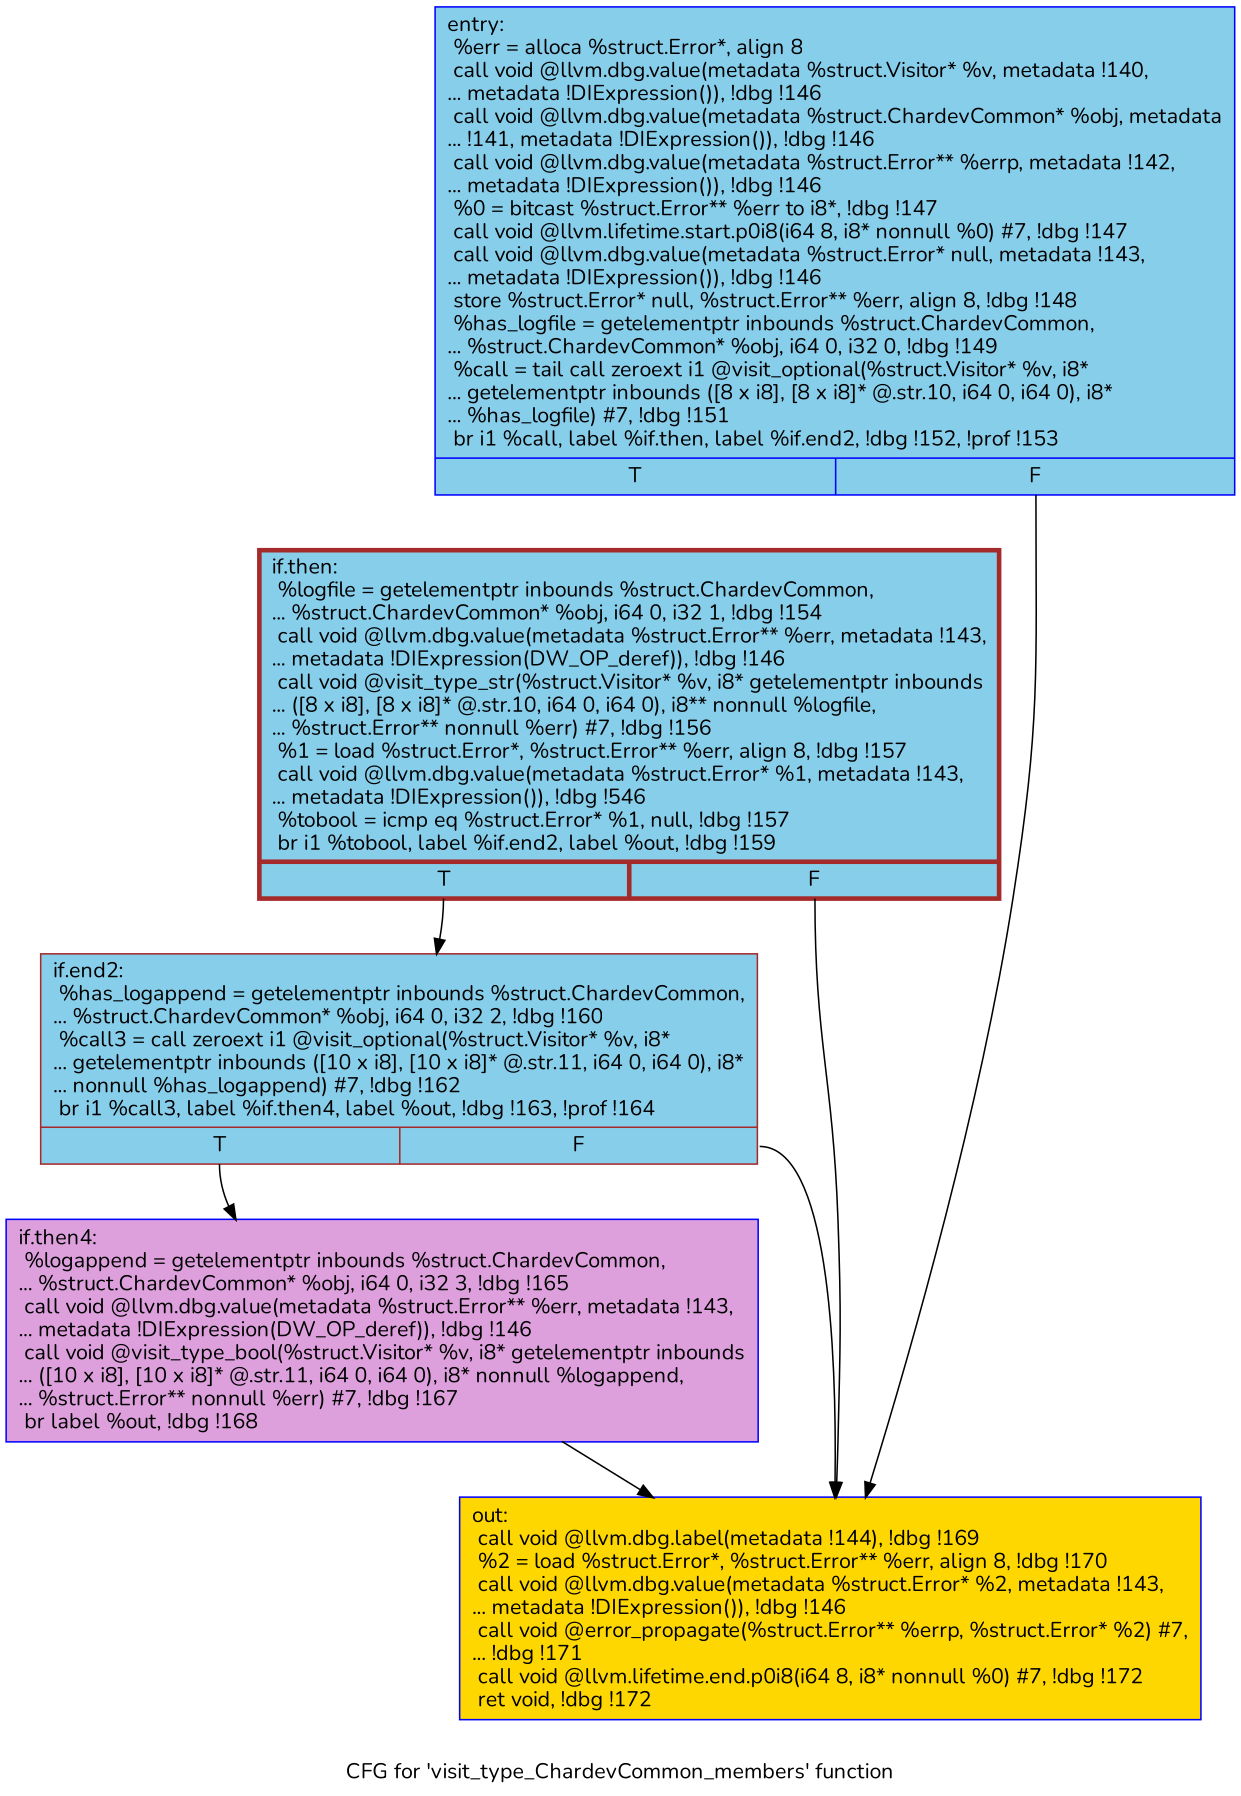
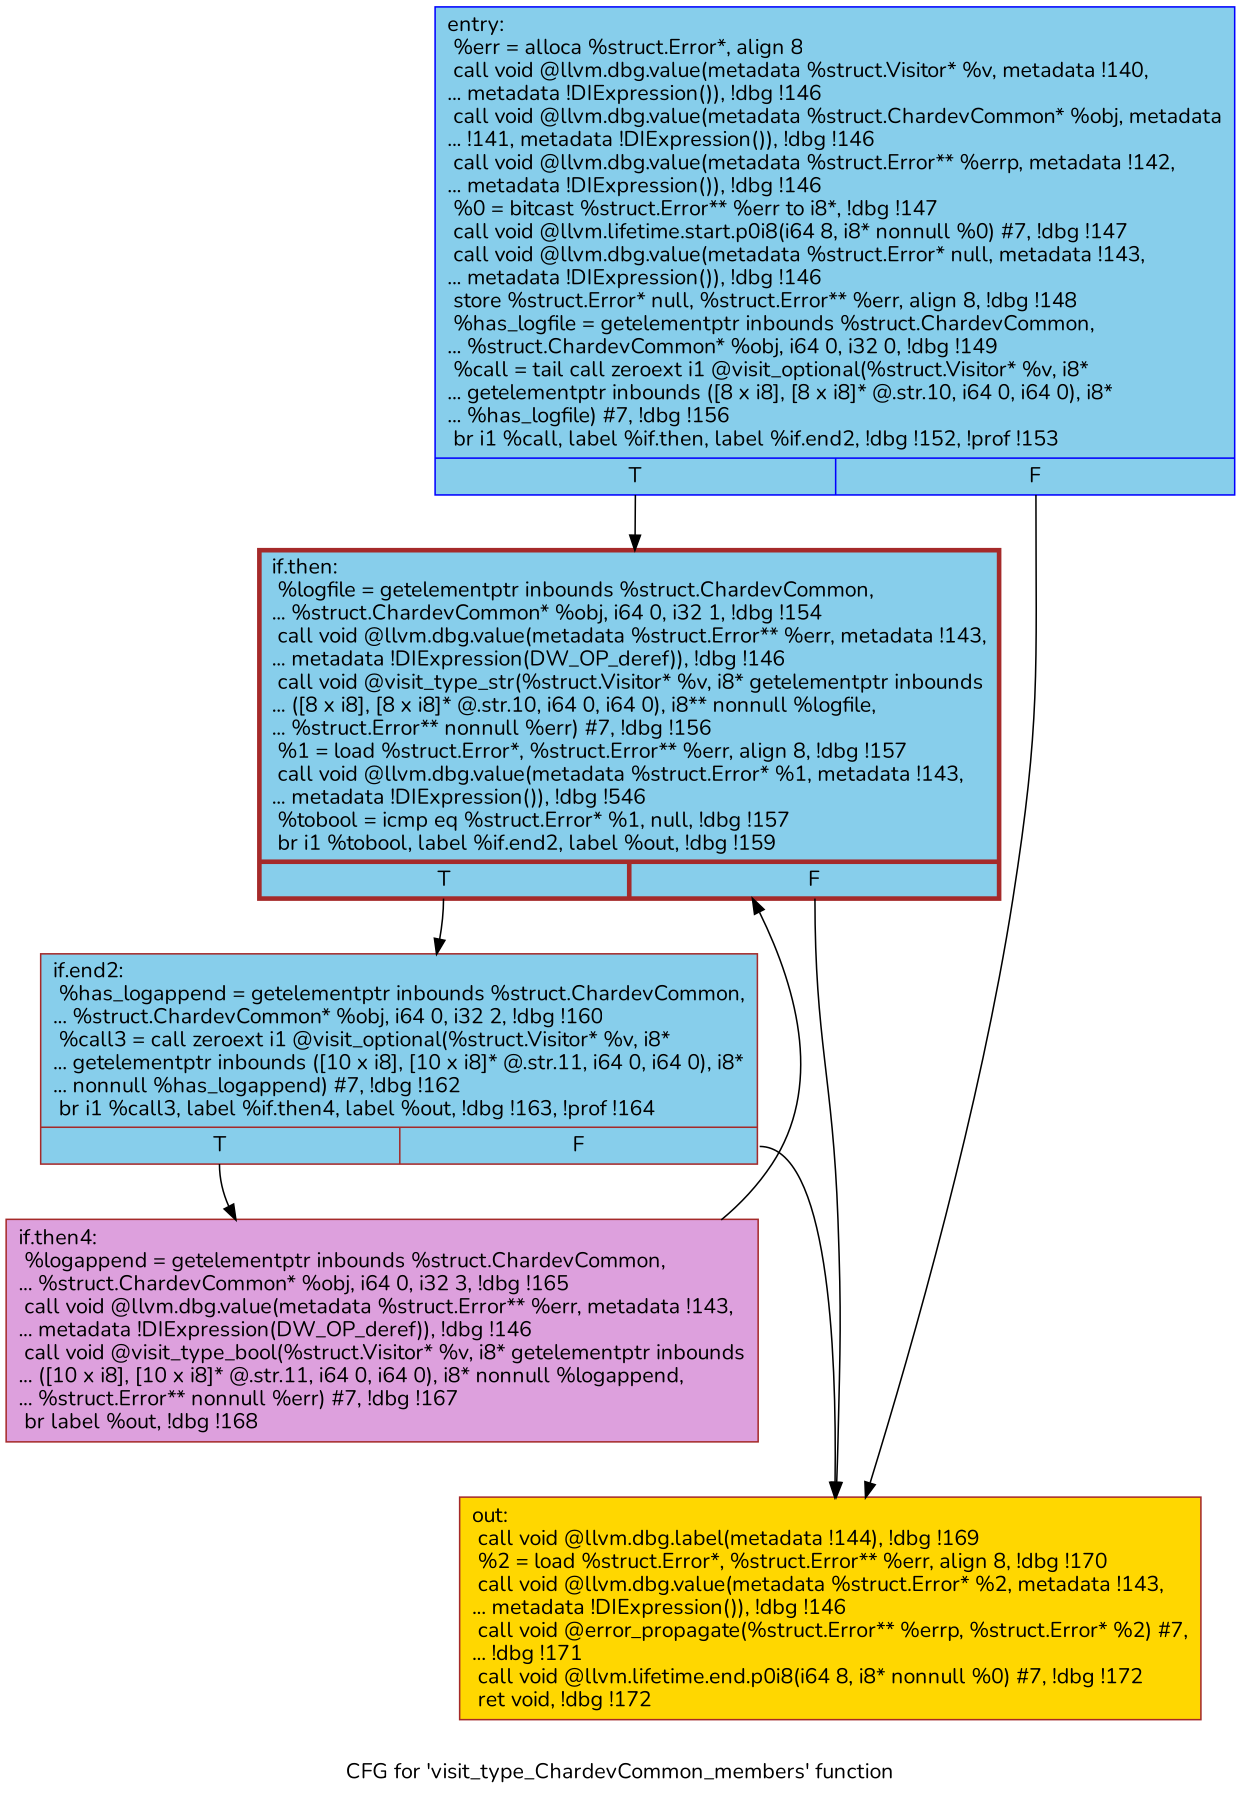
node "entry:": text "... %has_logfile) #7, !dbg !151" -> "... %has_logfile) #7, !dbg !156"
edge "entry:" -> "if.then:": added
node "if.then4:": color blue -> brown
edge "if.then4:" -> "out:": now "if.then4:" -> "if.then:"
node "out:": color blue -> brown
